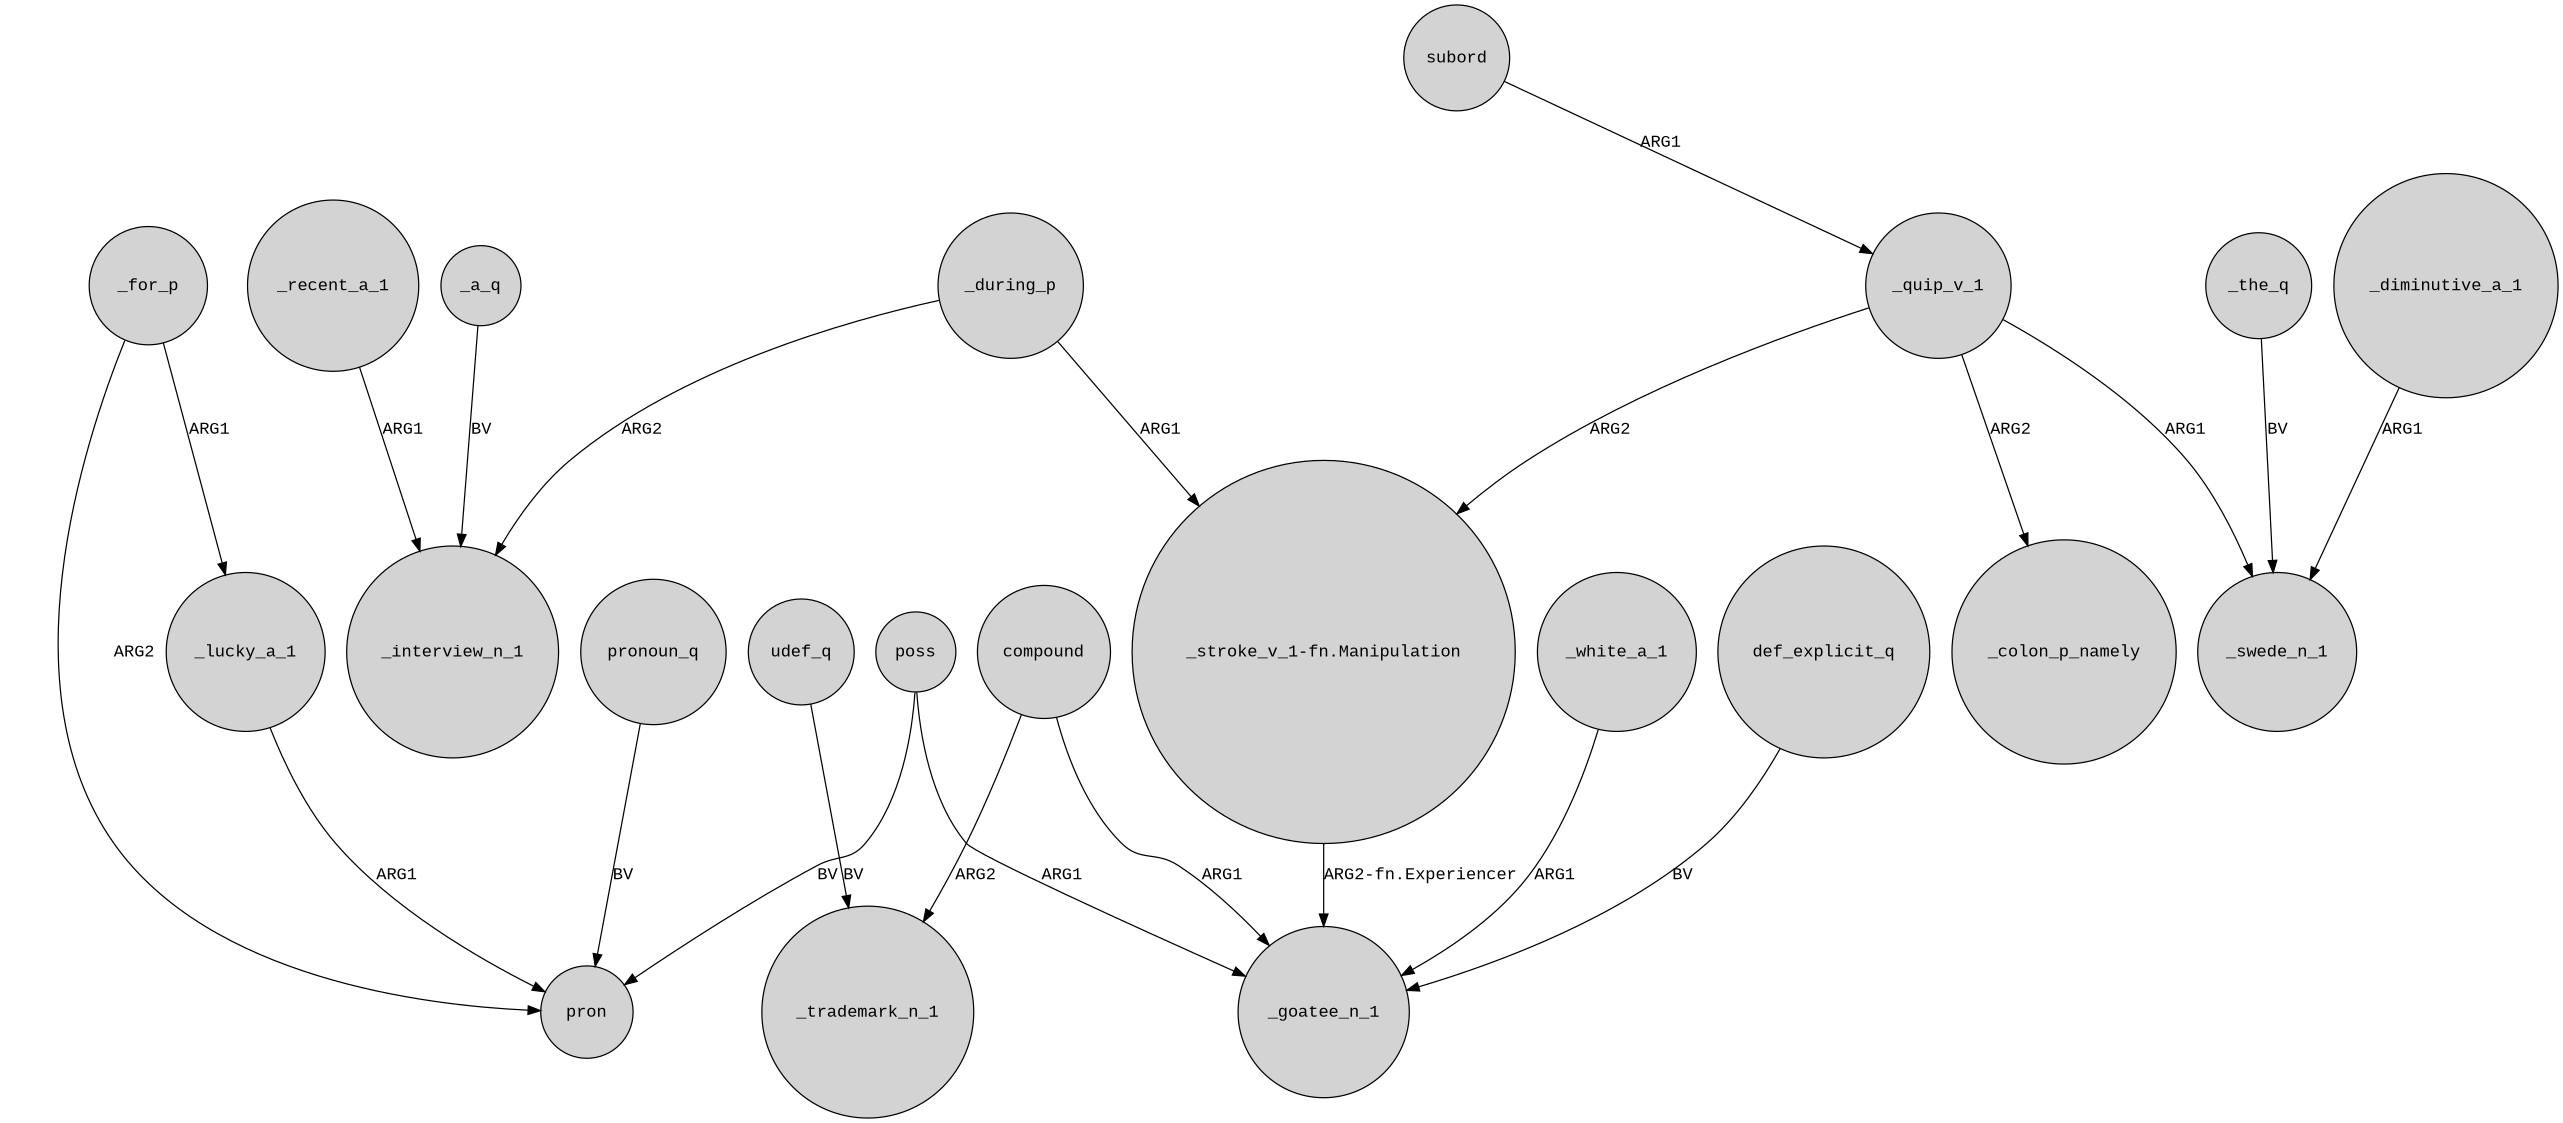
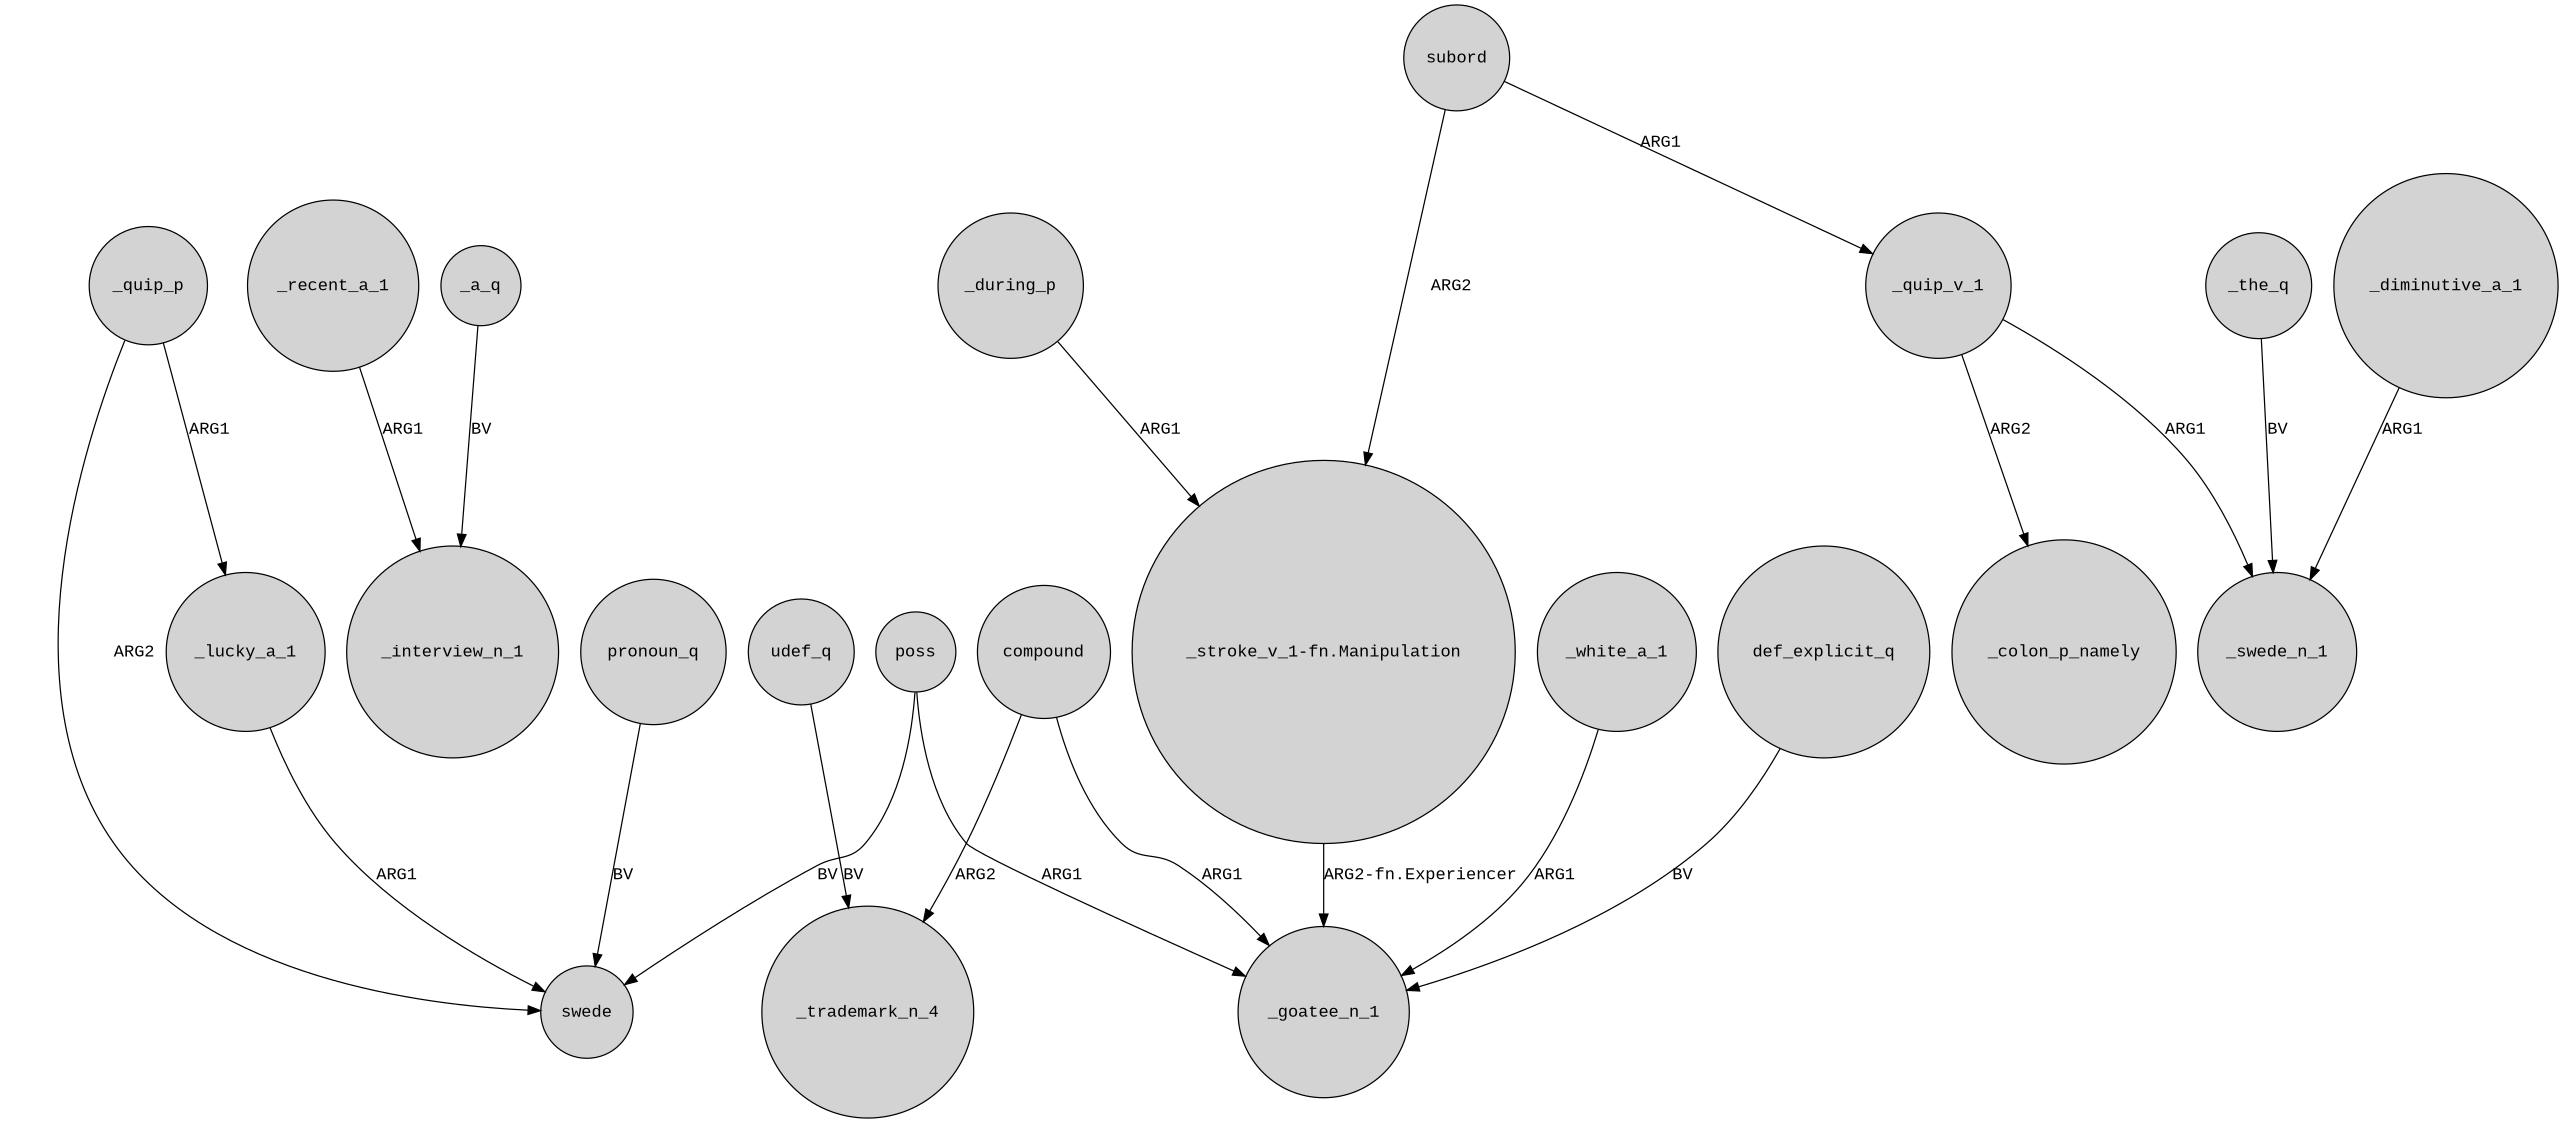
node "_for_p": label "_for_p" -> "_quip_p"
edge "_during_p" -> "_interview_n_1": removed, label "ARG2"
edge "_quip_v_1" -> "_stroke_v_1-fn.Manipulation": now "subord" -> "_stroke_v_1-fn.Manipulation"
node "pron": label "pron" -> "swede"
node "_trademark_n_1": label "_trademark_n_1" -> "_trademark_n_4"
